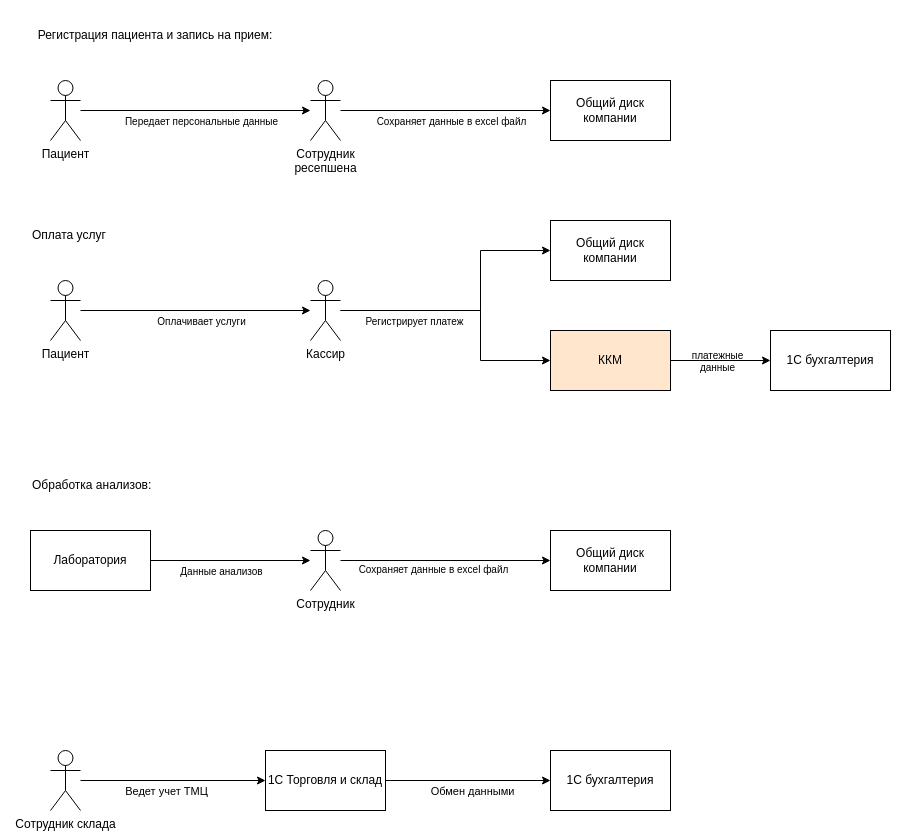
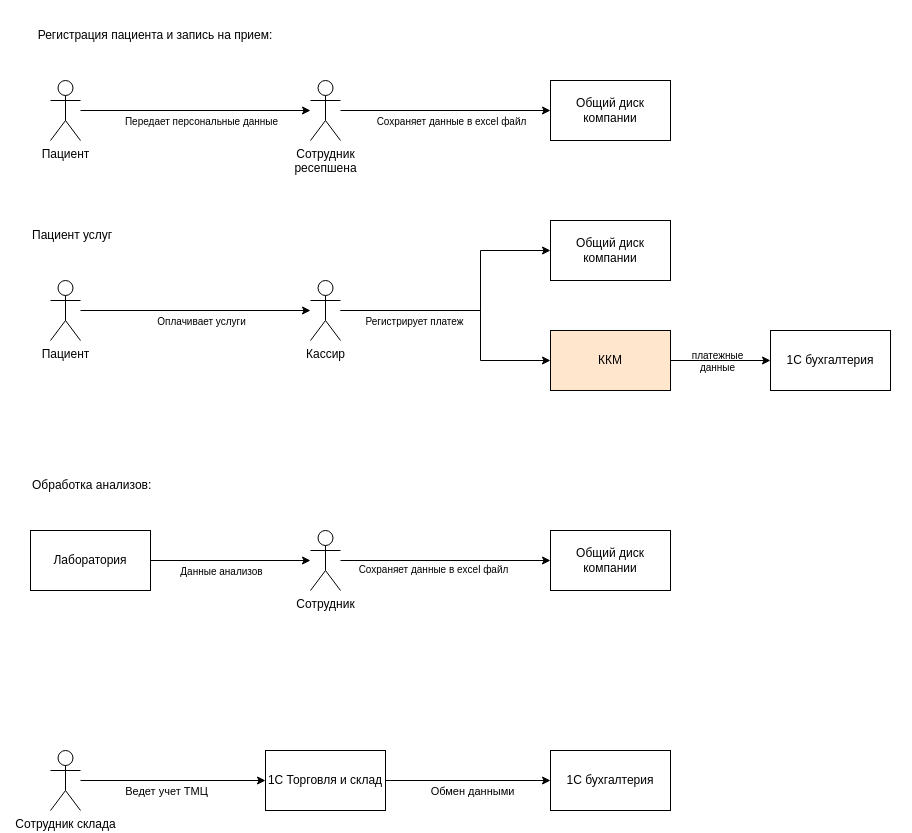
node "Оплата услуг": label "Оплата услуг" -> "Пациент услуг"
